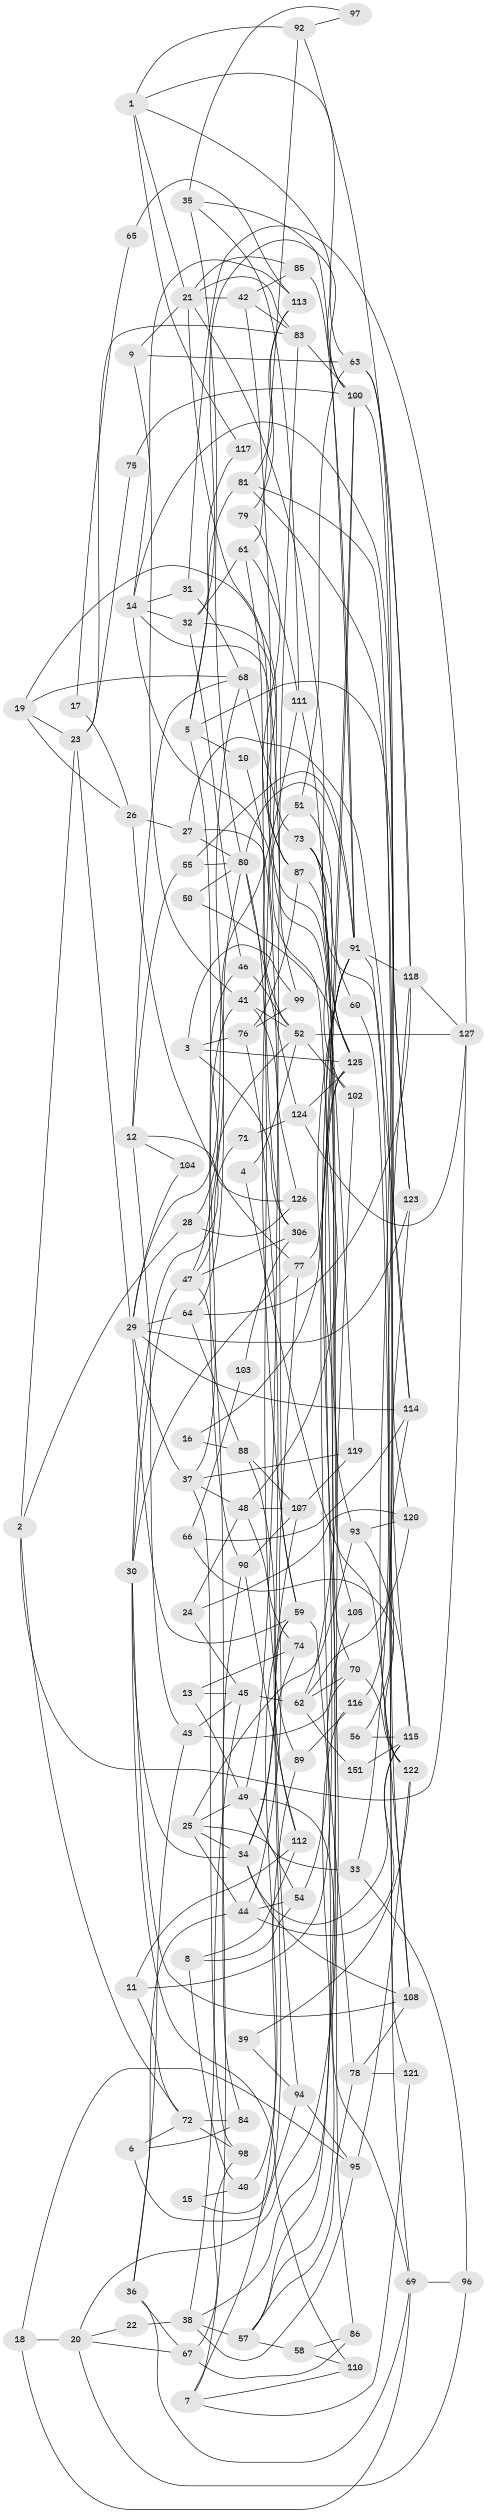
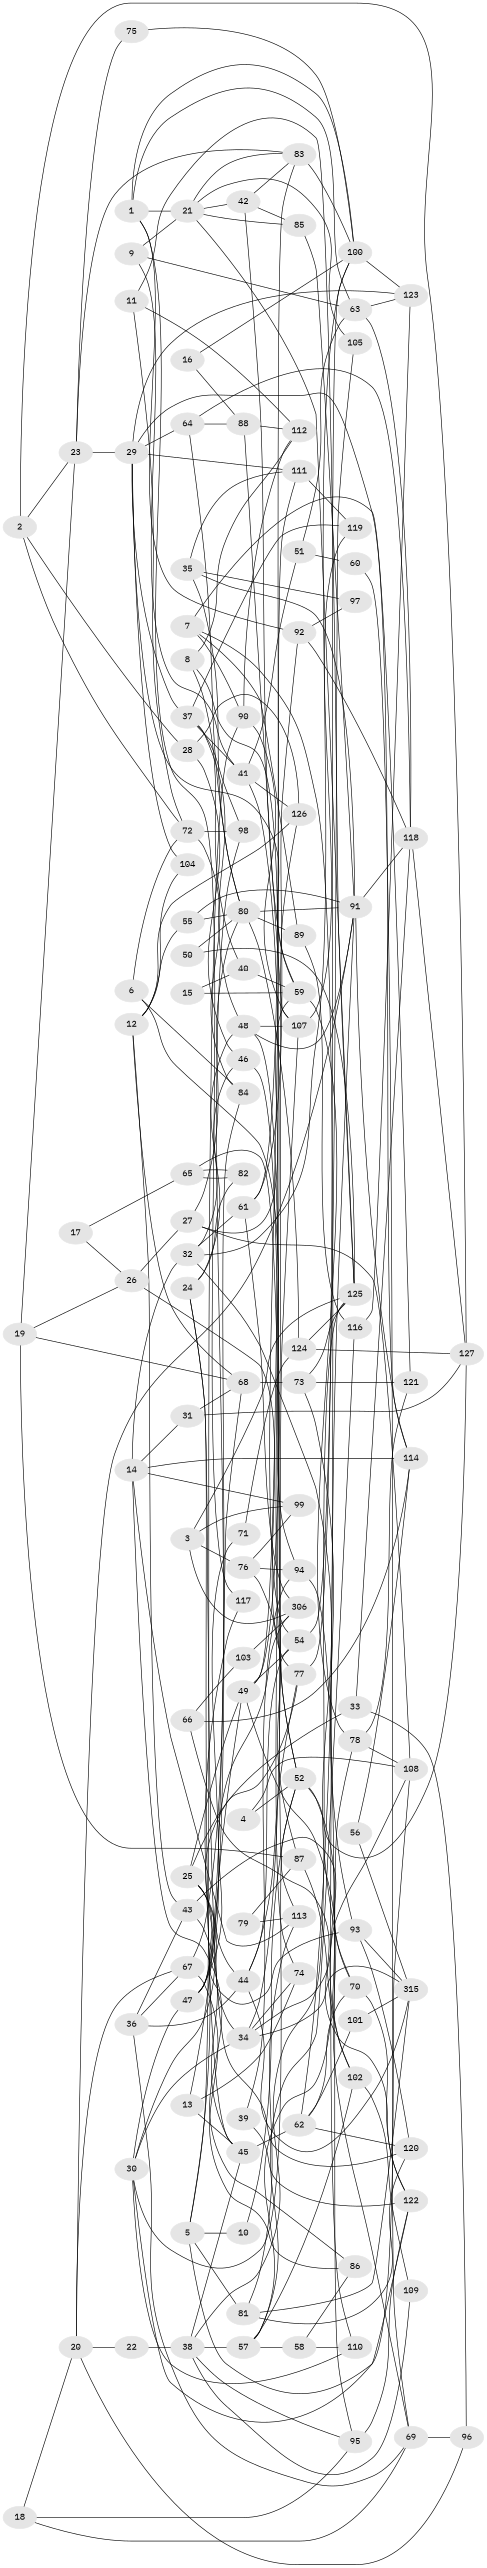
node "82": added
edge "126" -- "49": added
node "115": label "115" -> "315"
node "151": label "151" -> "101"
node "109": added
